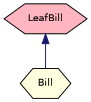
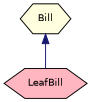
edge "Bill" -> "LeafBill": reversed
